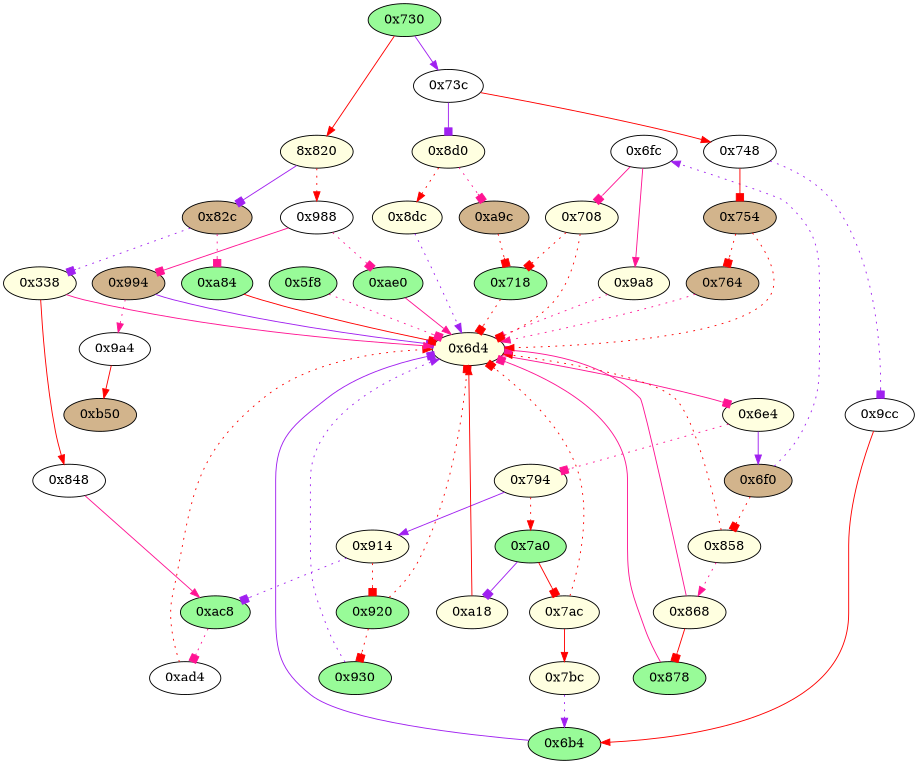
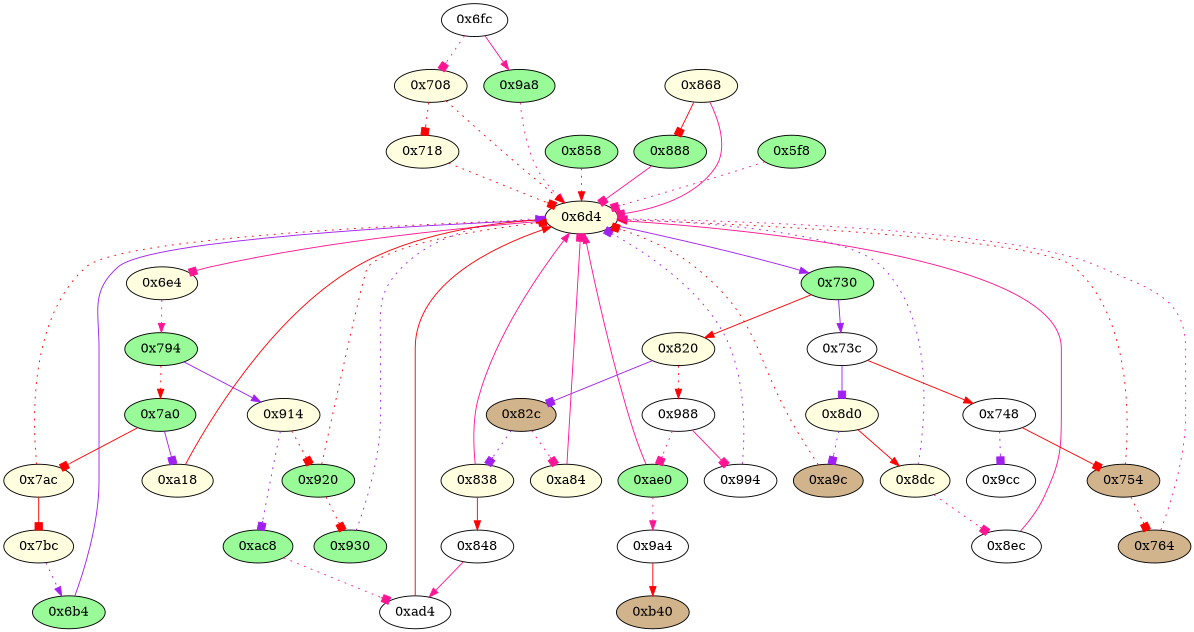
node "8x820": label "8x820" -> "0x820"
edge "0x8d0" -> "0x8dc": style dotted -> solid
edge "0x8d0" -> "0xa9c": color deeppink -> purple
edge "0x6fc" -> "0x708": style solid -> dotted
edge "0xa9c" -> "0x718": now "0xa9c" -> "0x6d4"
edge "0x6d4" -> "0x730": added
node "0x338": label "0x338" -> "0x838"
node "0x994": fillcolor tan -> white
node "0xa84": fillcolor palegreen -> lightyellow
node "0x718": fillcolor palegreen -> lightyellow
node "0x9a8": fillcolor lightyellow -> palegreen
edge "0x708" -> "0x6d4": arrowhead box -> normal
edge "0x994" -> "0x9a4": now "0xae0" -> "0x9a4"
edge "0xa84" -> "0x6d4": color red -> deeppink
edge "0x994" -> "0x6d4": style solid -> dotted
node "0xb50": label "0xb50" -> "0xb40"
edge "0xad4" -> "0x6d4": style dotted -> solid
edge "0x6e4" -> "0x794": arrowhead box -> normal
edge "0x7ac" -> "0x6d4": arrowhead box -> normal
node "0x794": fillcolor lightyellow -> palegreen
node "0x6f0": removed
edge "0x848" -> "0xac8": now "0x848" -> "0xad4"
node "0x858": fillcolor lightyellow -> palegreen
node "0x8ec": added
edge "0x858" -> "0x868": removed
edge "0x7ac" -> "0x7bc": arrowhead normal -> box
edge "0x9cc" -> "0x6b4": removed
node "0x878": label "0x878" -> "0x888"
